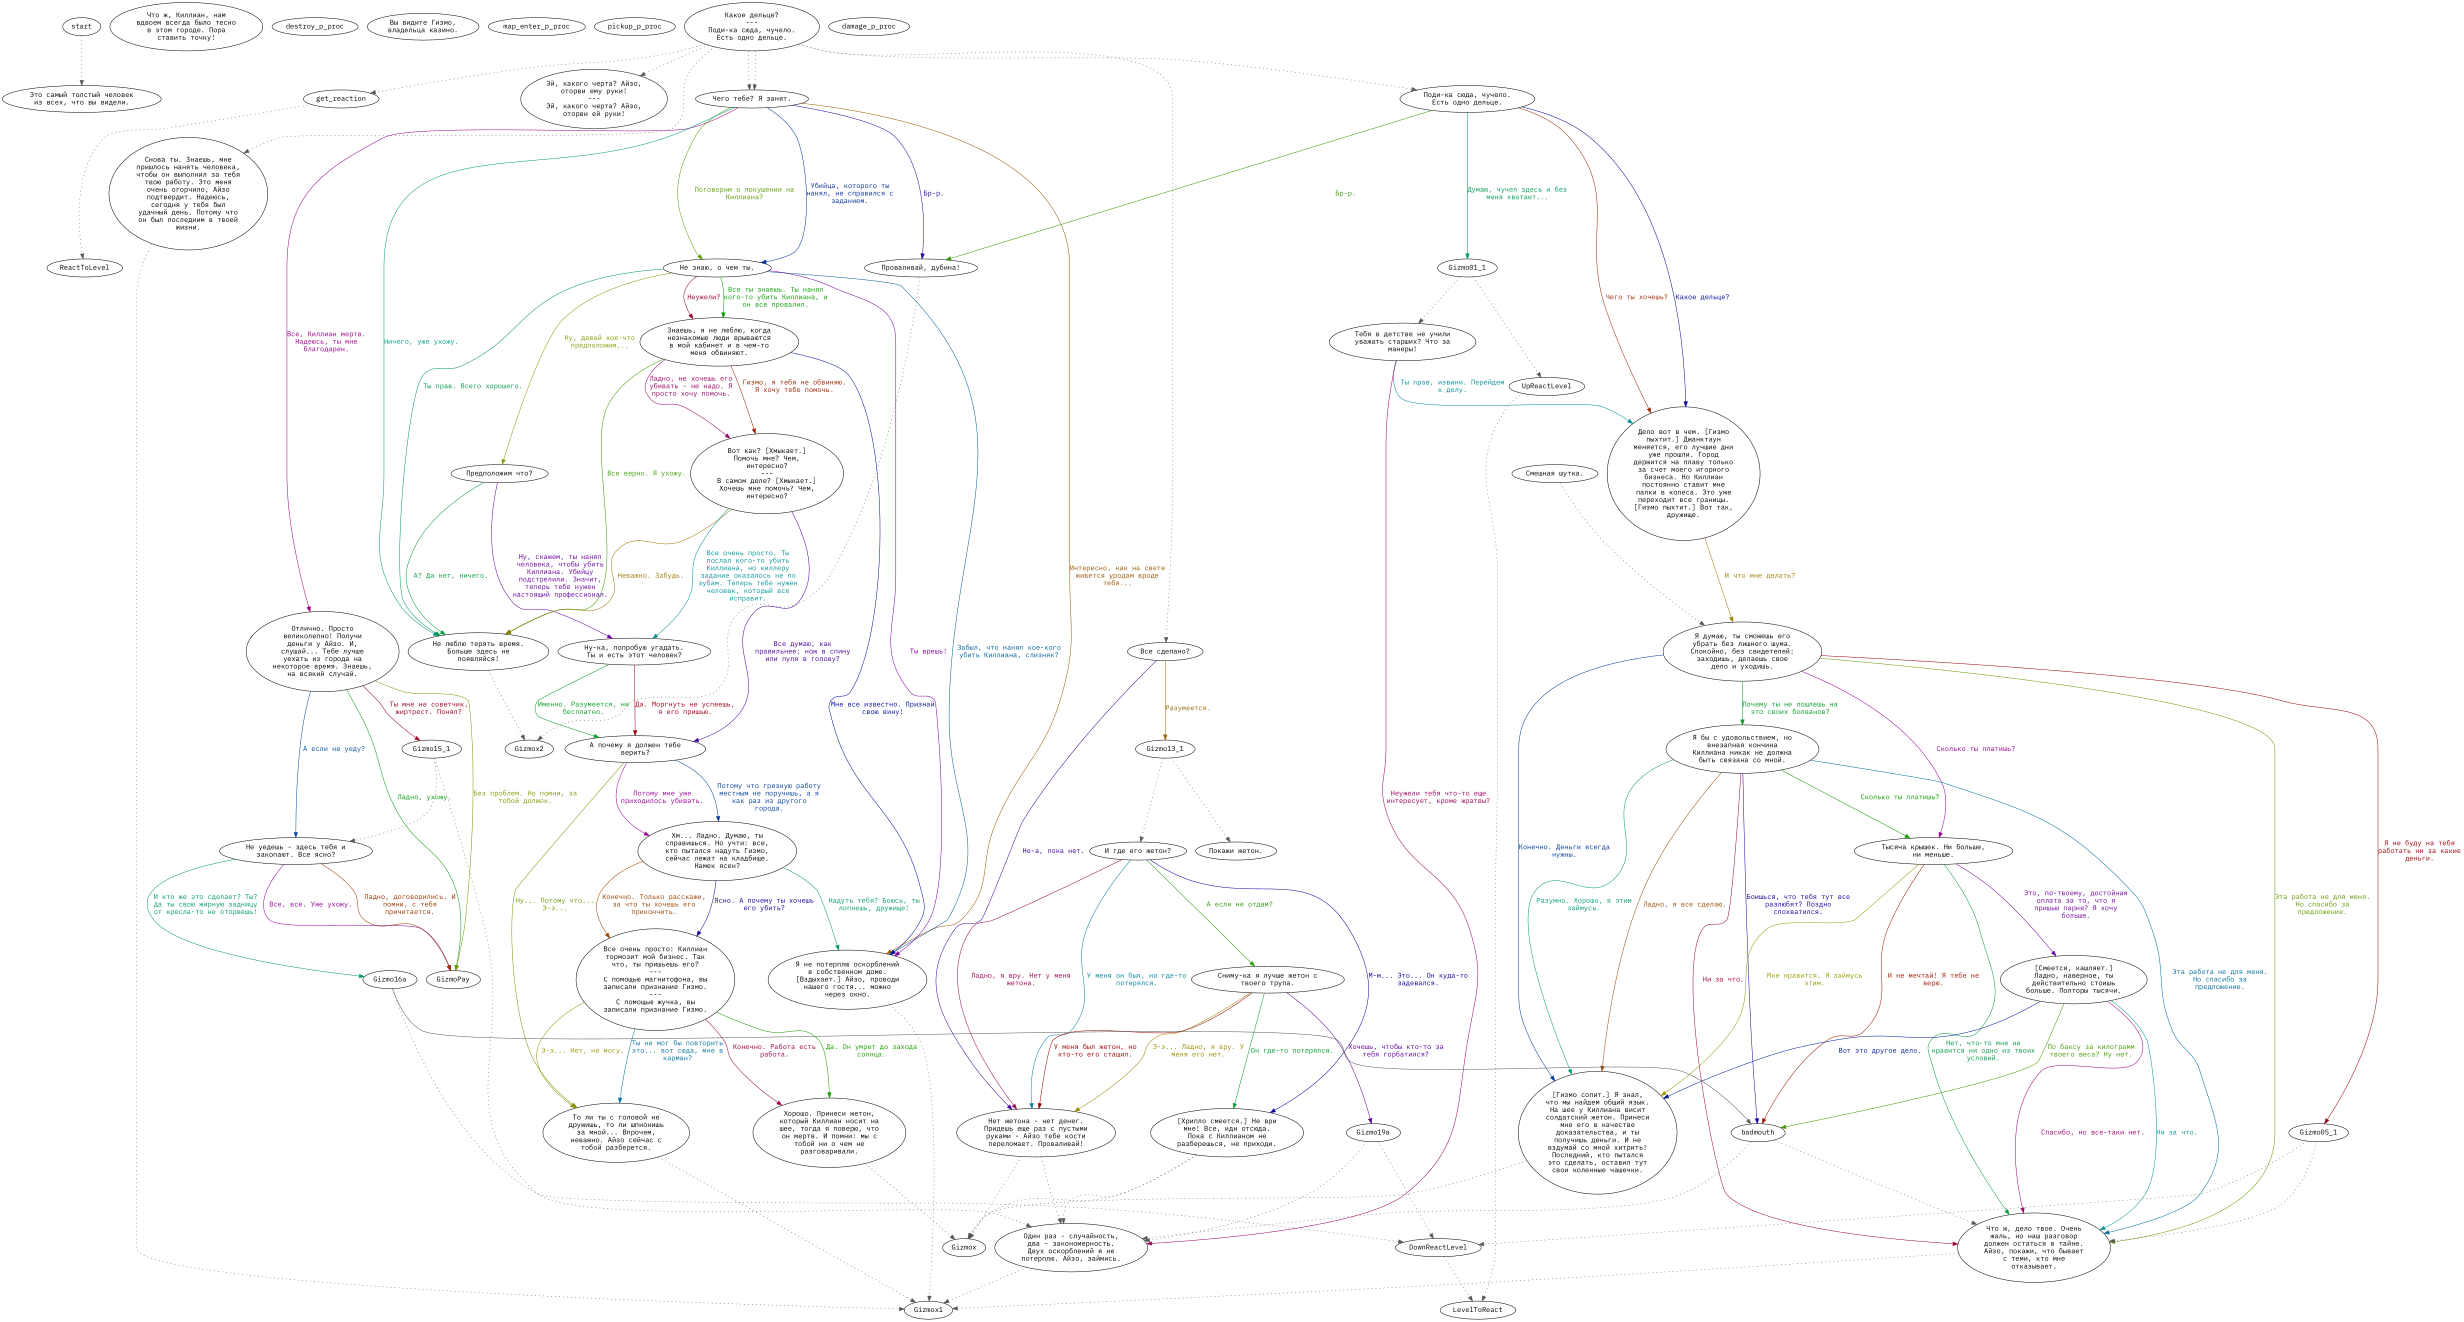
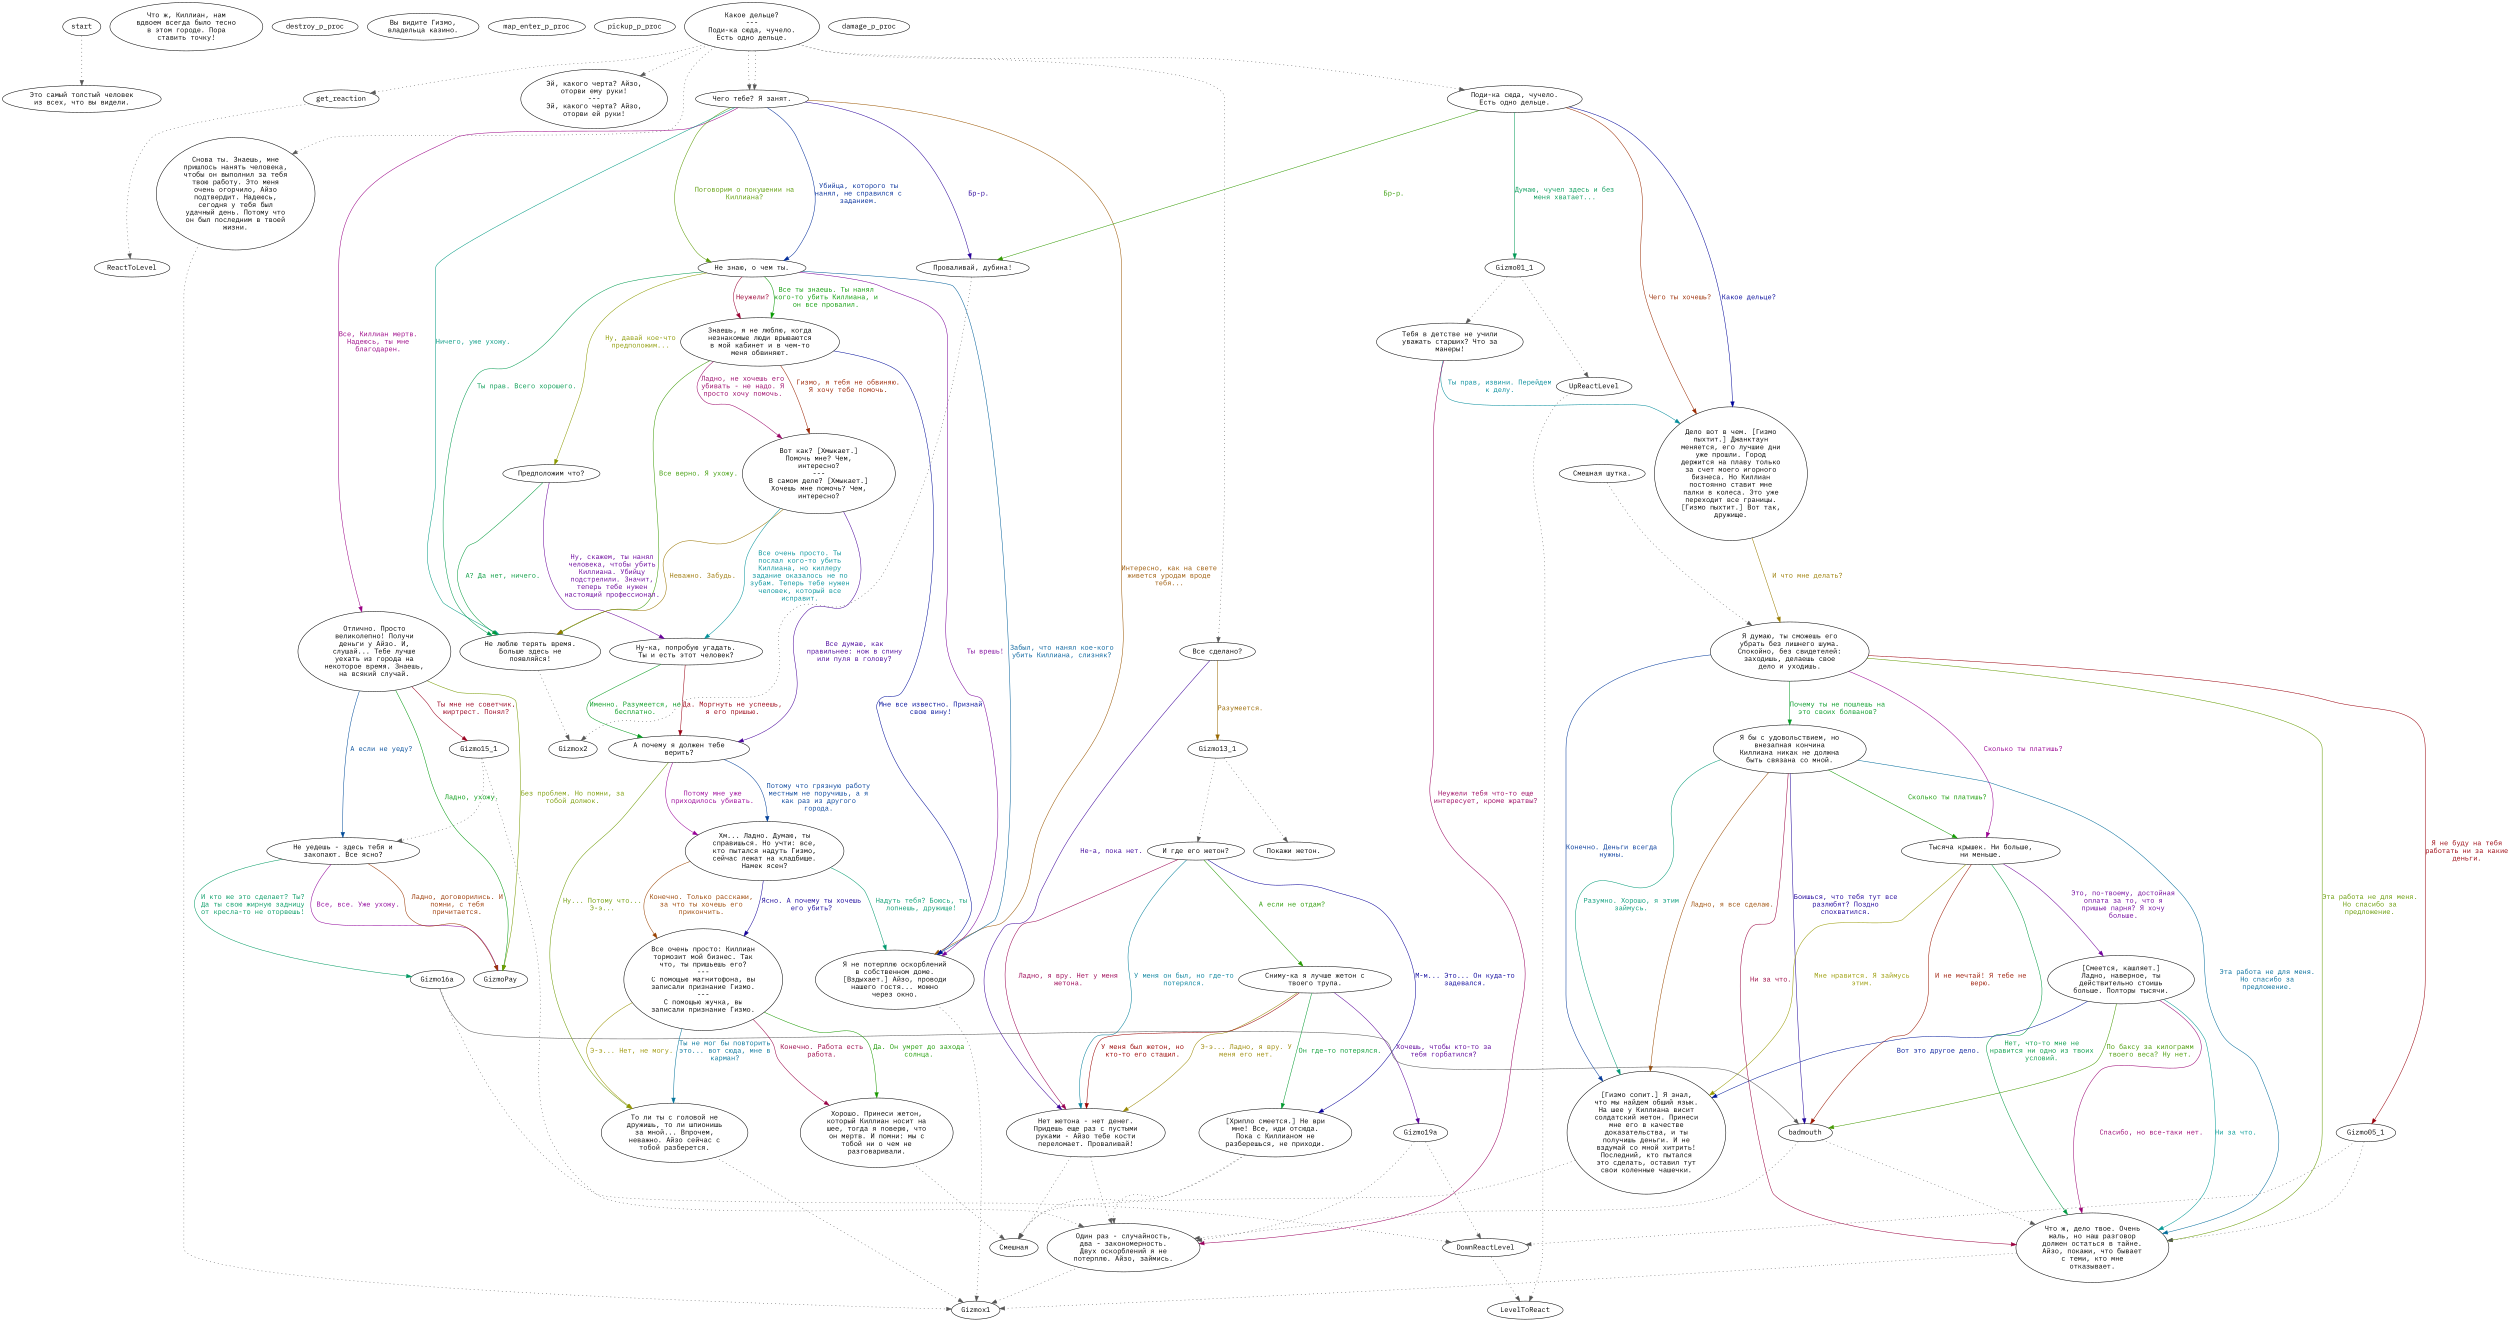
node "Gizmox": label "Gizmox" -> "Смешная"
